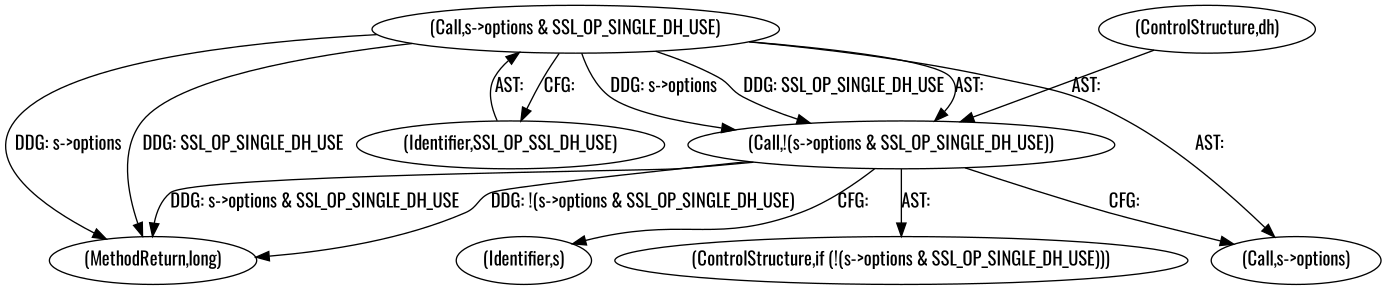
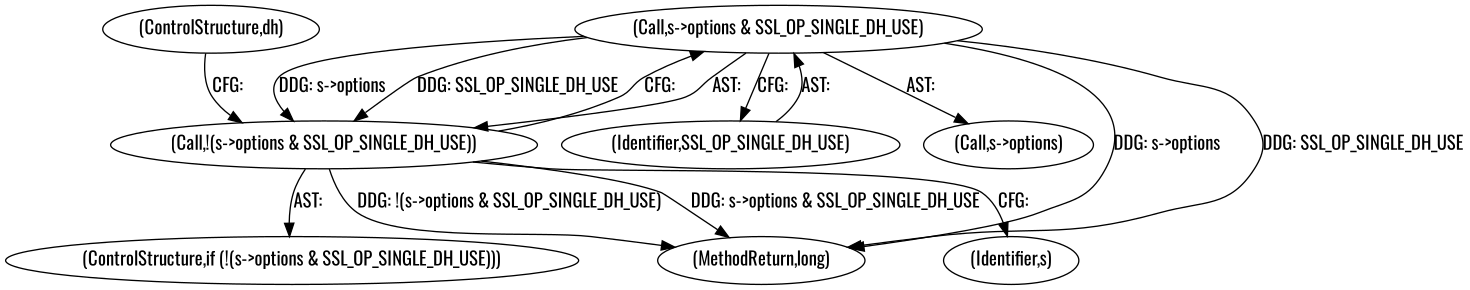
edge "(ControlStructure,dh)" -> "(Call,!(s->options & SSL_OP_SINGLE_DH_USE))": label "AST: " -> "CFG: "
node "(Identifier,SSL_OP_SSL_DH_USE)": label "(Identifier,SSL_OP_SSL_DH_USE)" -> "(Identifier,SSL_OP_SINGLE_DH_USE)"
edge "(Call,!(s->options & SSL_OP_SINGLE_DH_USE))" -> "(Call,s->options)": now "(Call,!(s->options & SSL_OP_SINGLE_DH_USE))" -> "(Call,s->options & SSL_OP_SINGLE_DH_USE)"
